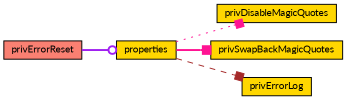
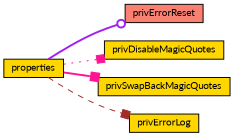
edge "privErrorReset" -> "properties": reversed
